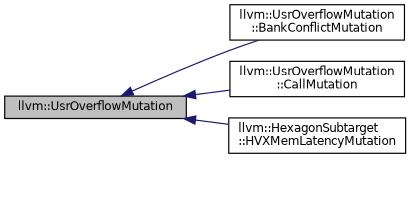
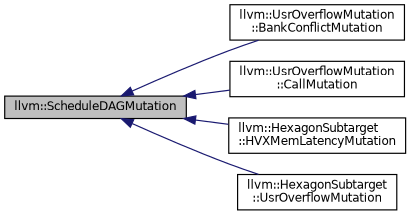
node "llvm::UsrOverflowMutation": label "llvm::UsrOverflowMutation" -> "llvm::ScheduleDAGMutation"
node "llvm::HexagonSubtarget ::UsrOverflowMutation": added
